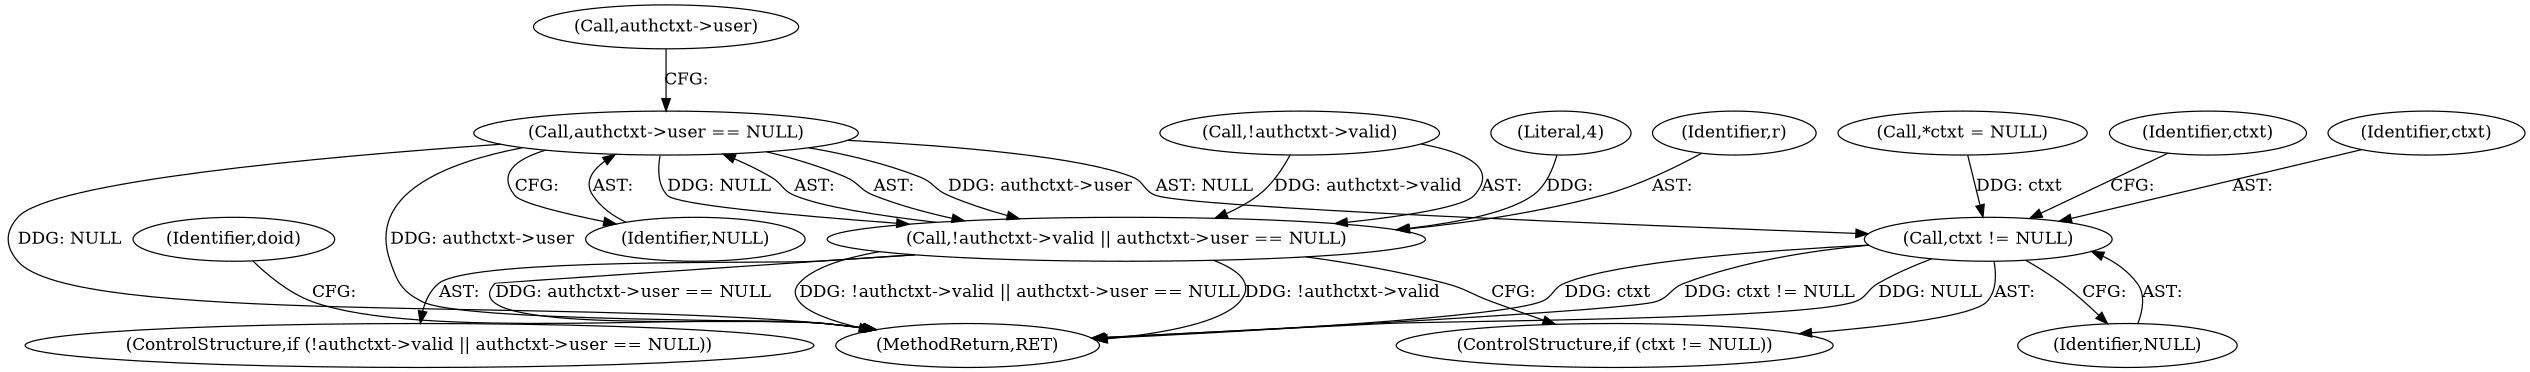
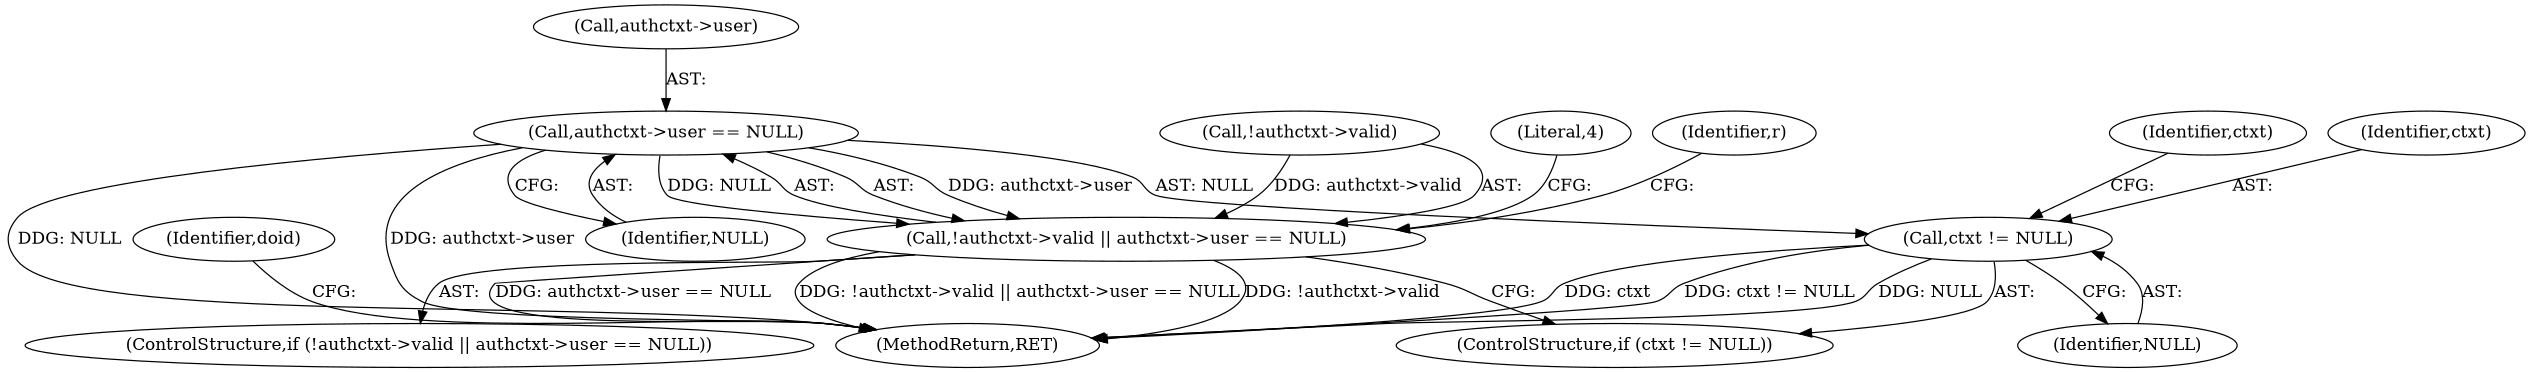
edge "(Call,authctxt->user)" -> "(Call,authctxt->user == NULL)": label "CFG: " -> "AST: "
node "(Call,*ctxt = NULL)": removed
edge "(Literal,4)" -> "(Call,!authctxt->valid || authctxt->user == NULL)": label "DDG: " -> "CFG: "
edge "(Identifier,r)" -> "(Call,!authctxt->valid || authctxt->user == NULL)": label "AST: " -> "CFG: "
